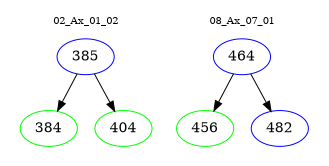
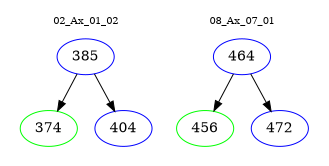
node "384": label "384" -> "374"
node "404": color green -> blue
node "482": label "482" -> "472"
